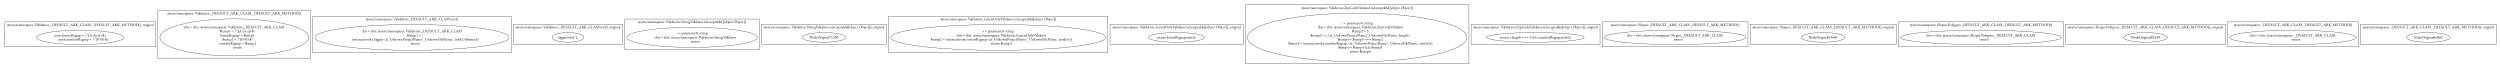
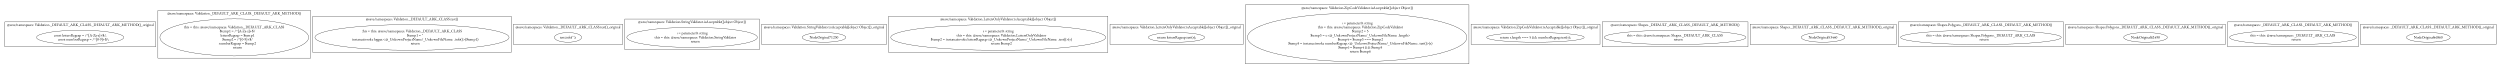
node "logger.info('');": label "logger.info('');" -> "test.info('');"
